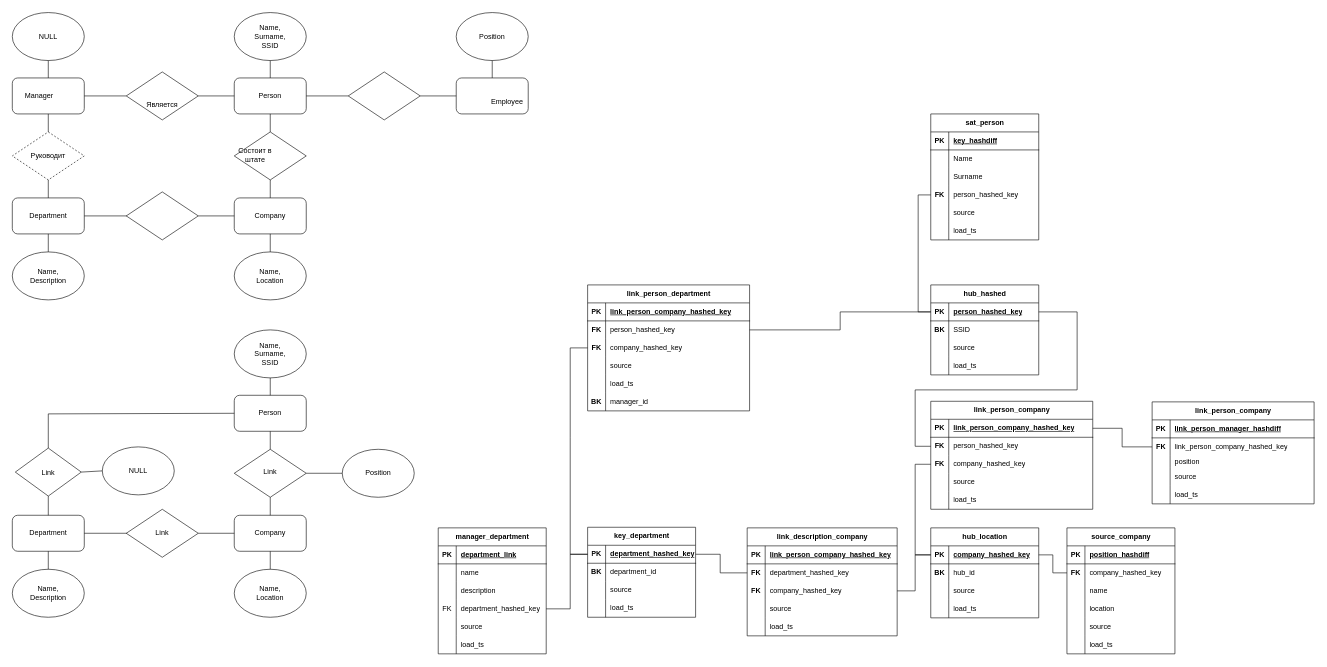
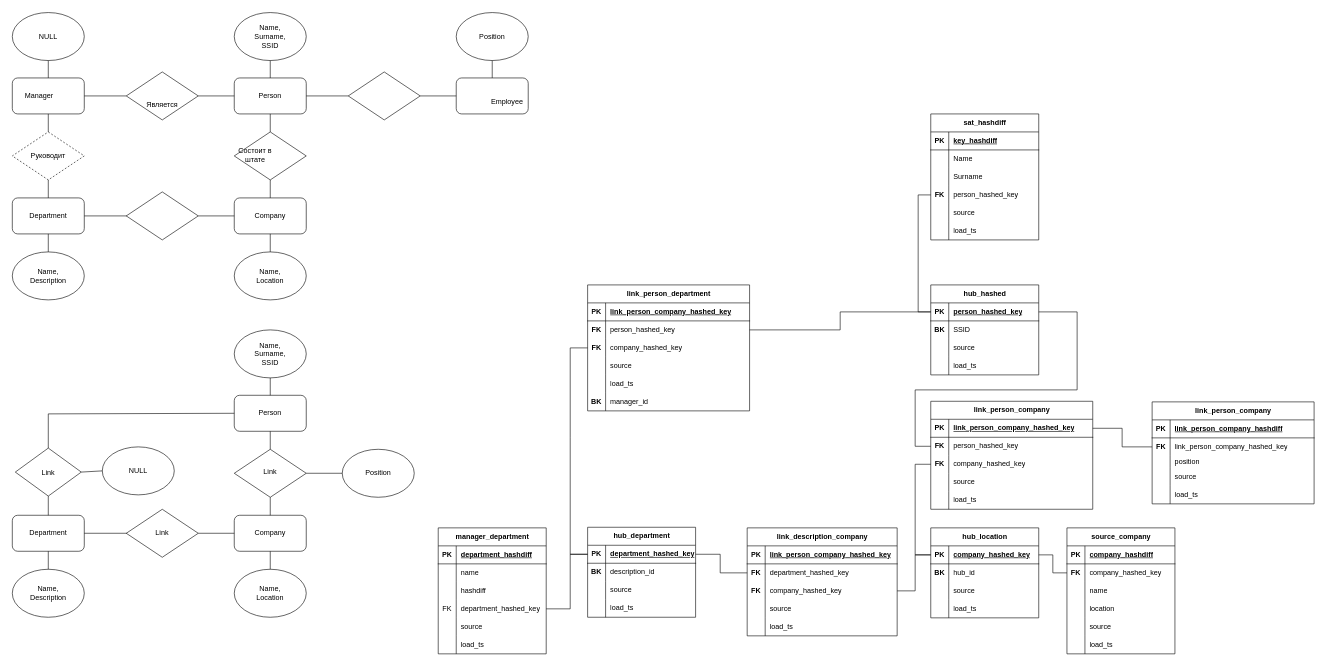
node "sat_person": label "sat_person" -> "sat_hashdiff"
node "link_person_manager_hashdiff": label "link_person_manager_hashdiff" -> "link_person_company_hashdiff"
node "key_department": label "key_department" -> "hub_department"
node "department_link": label "department_link" -> "department_hashdiff"
node "position_hashdiff": label "position_hashdiff" -> "company_hashdiff"
node "department_id": label "department_id" -> "description_id"
node "description": label "description" -> "hashdiff"
